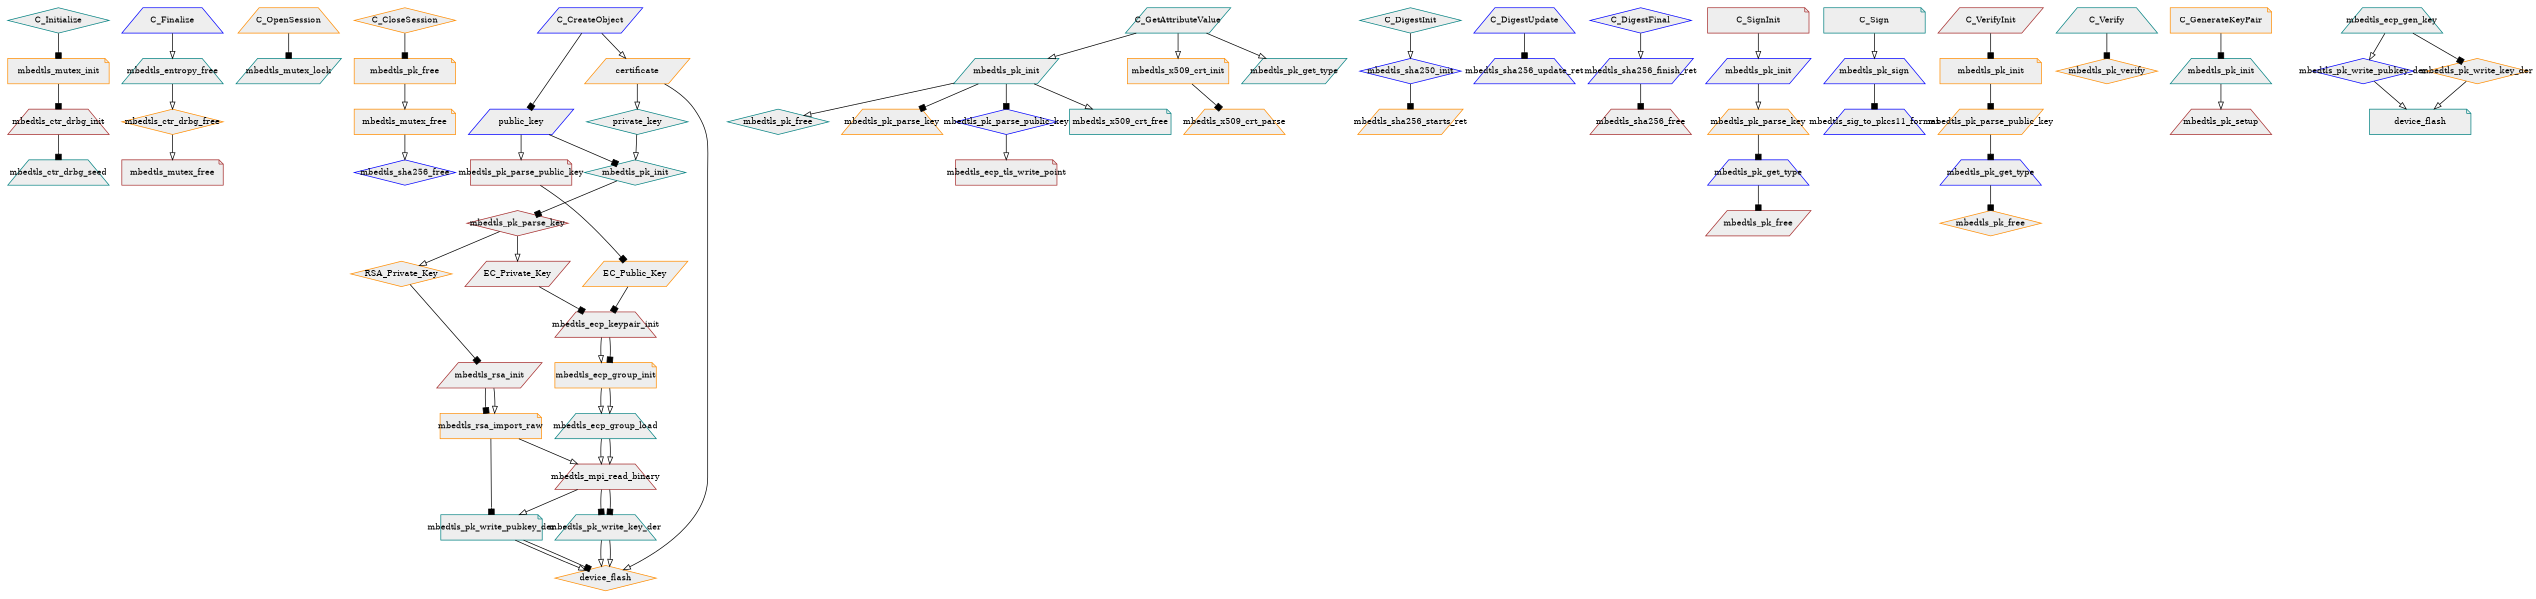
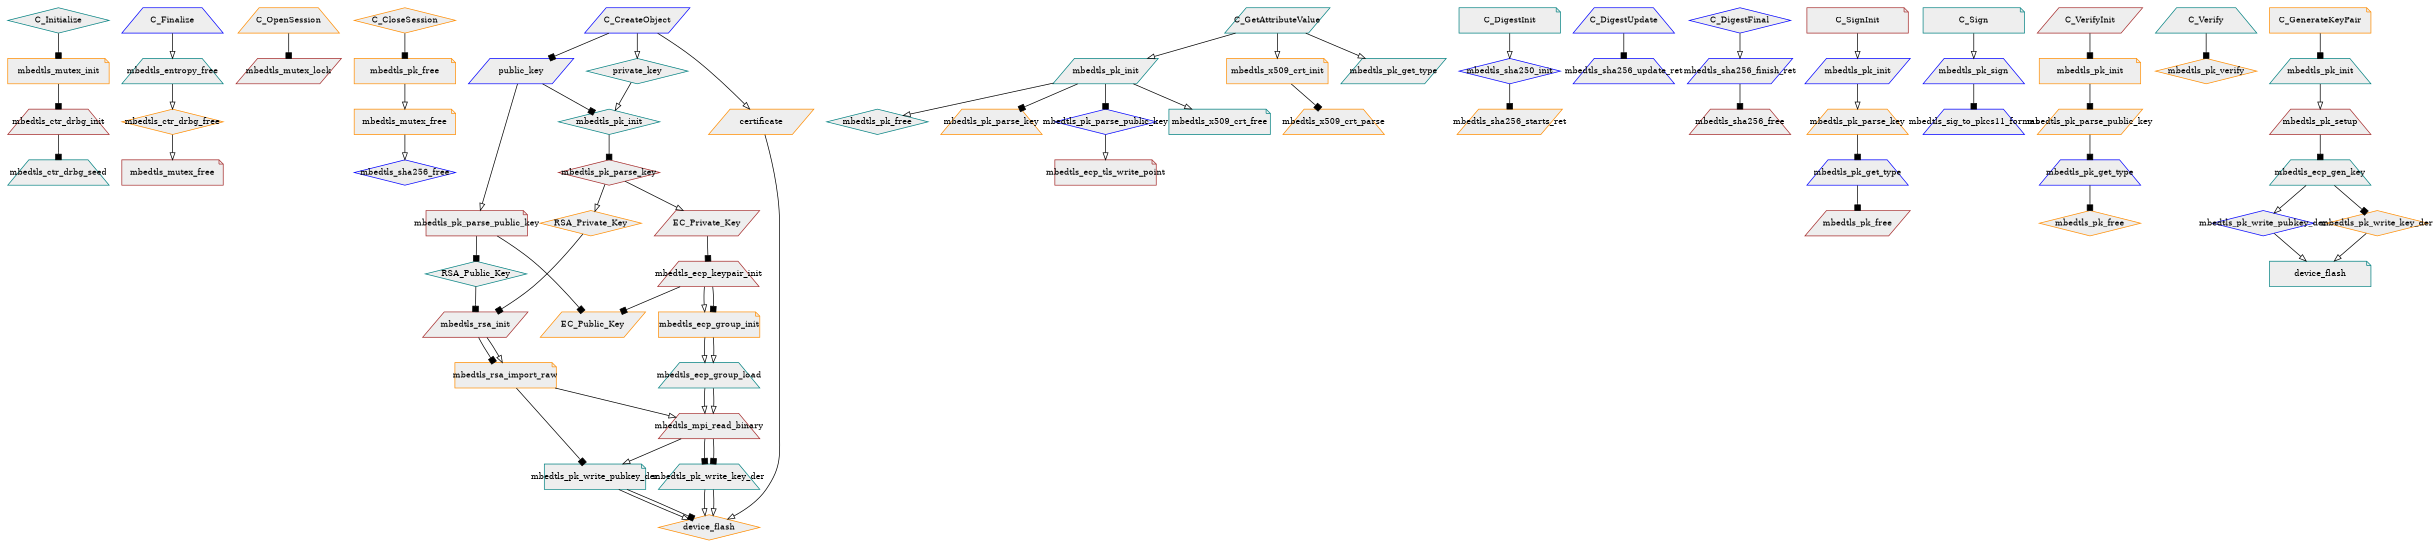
node "C_DigestInit": shape diamond -> note
node "mbedtls_mutex_lock": color teal -> brown
edge "certificate" -> "private_key": now "C_CreateObject" -> "private_key"
edge "mbedtls_pk_setup" -> "mbedtls_ecp_gen_key": added
node "RSA_Public_Key": added
edge "EC_Public_Key" -> "mbedtls_ecp_keypair_init": reversed
